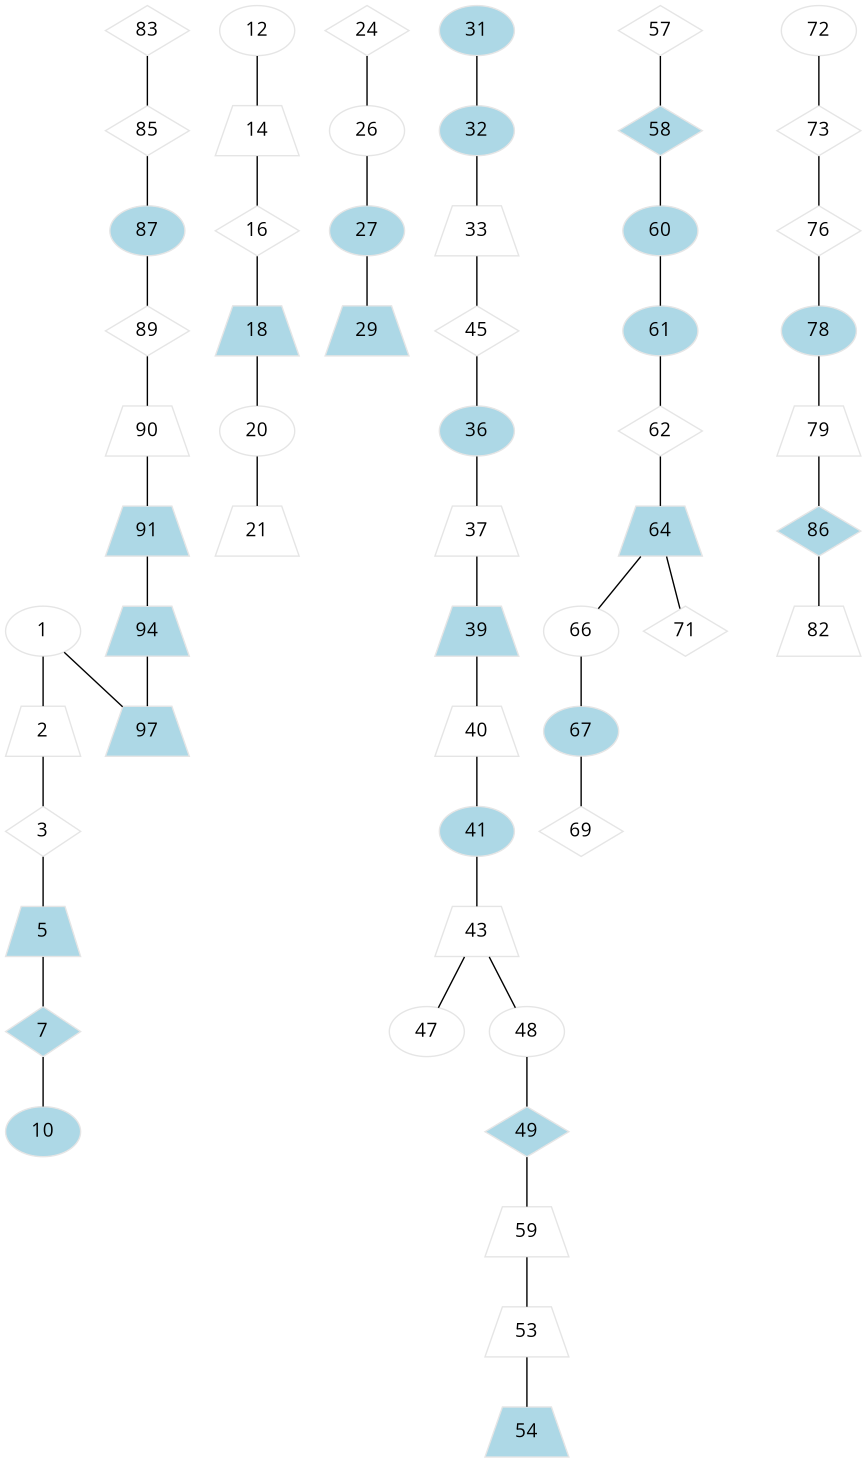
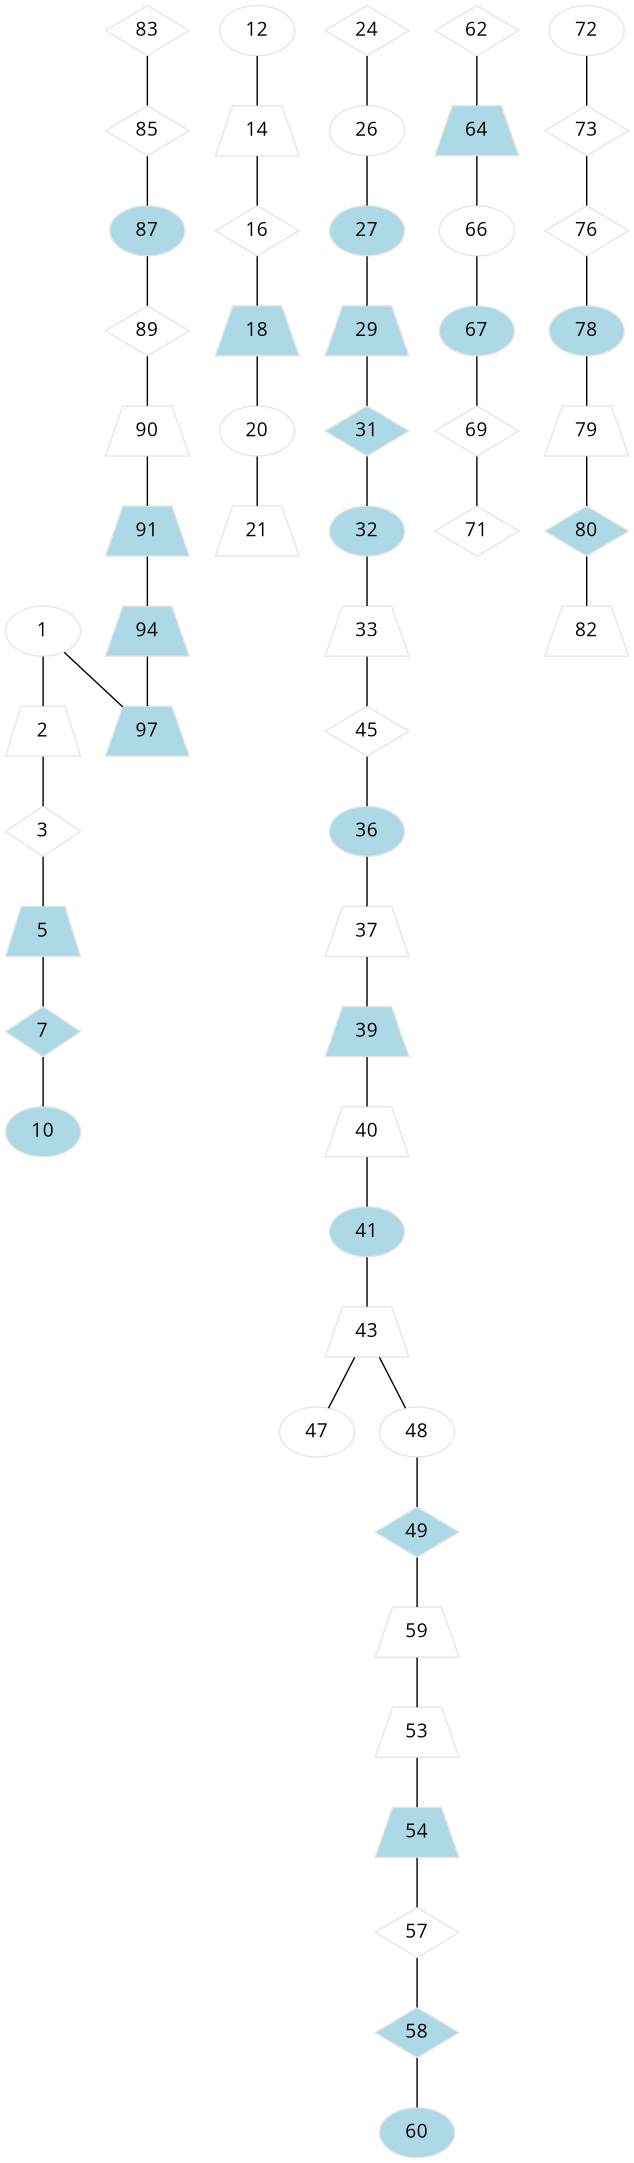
node "31": shape ellipse -> diamond
node "61": removed
edge "29" -- "31": added
node "86": label "86" -> "80"
edge "64" -- "71": now "69" -- "71"
edge "54" -- "57": added
